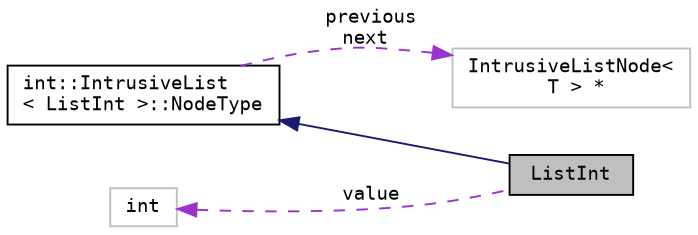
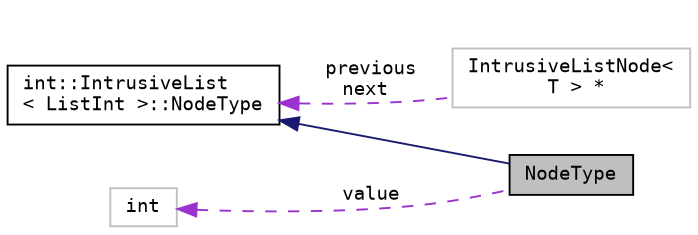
edge "int::IntrusiveList < ListInt >::NodeType" -> "IntrusiveListNode< T > *": reversed
node "ListInt": label "ListInt" -> "NodeType"
